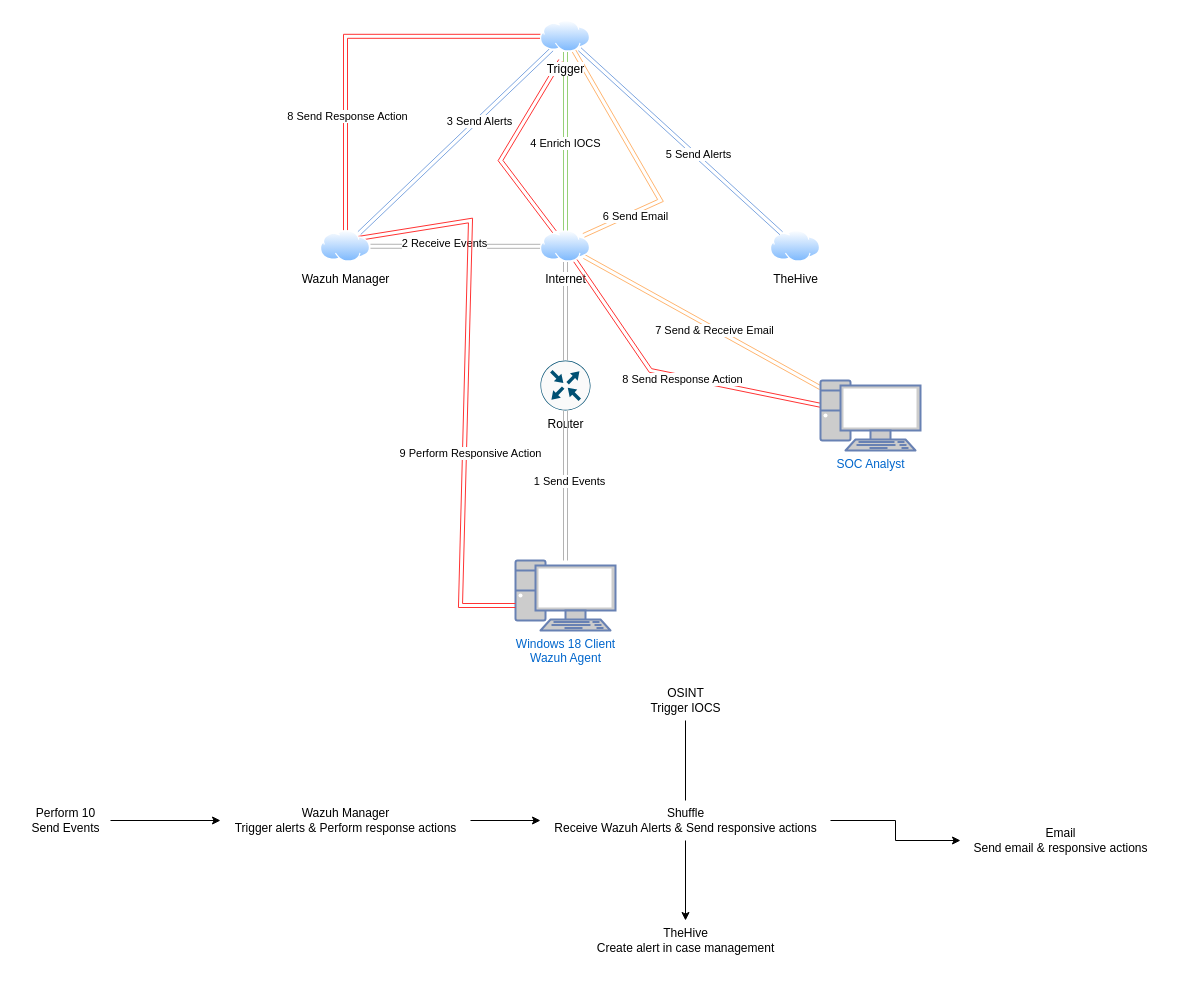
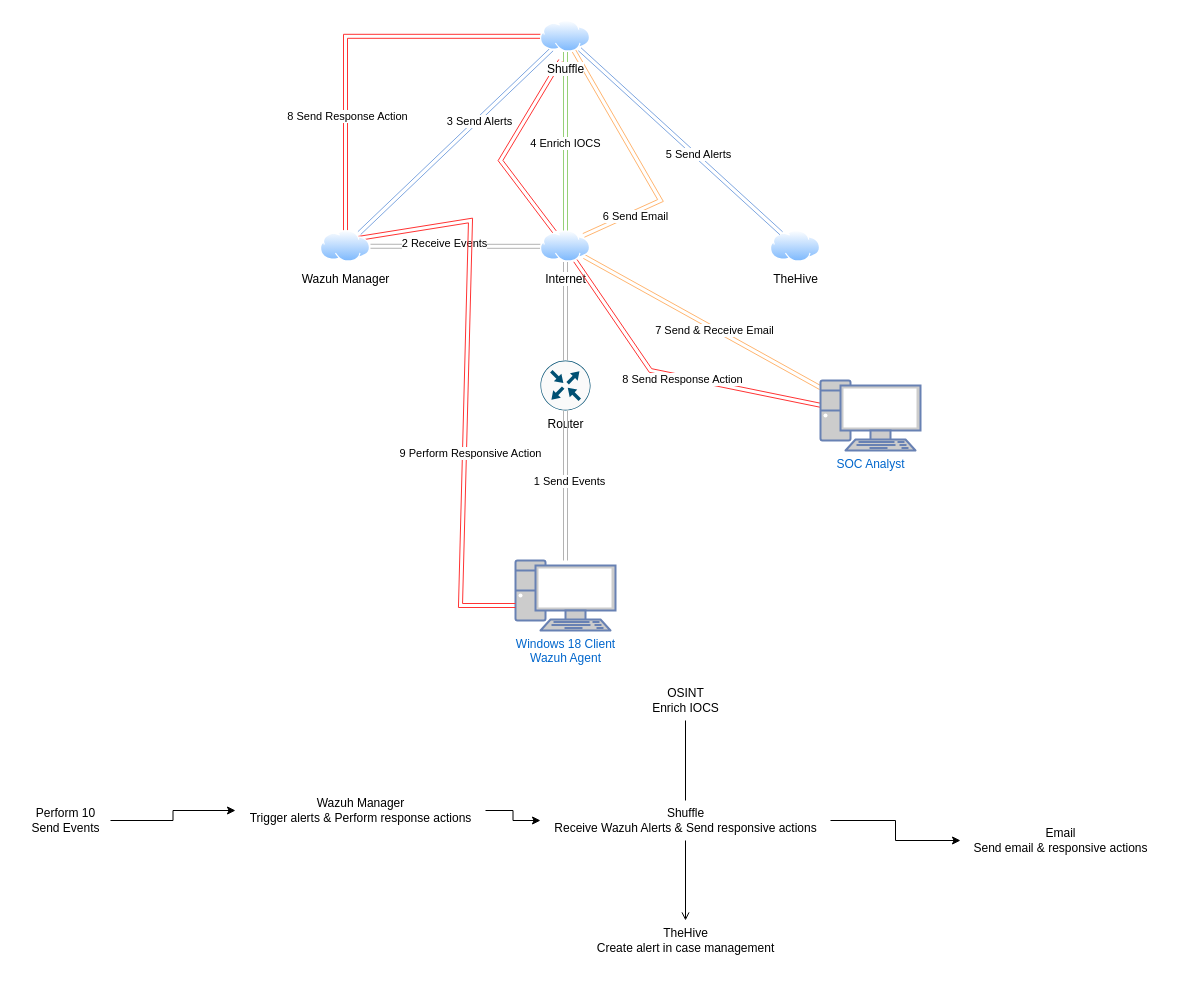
node "Trigger": label "Trigger" -> "Shuffle"
node "OSINT Trigger IOCS": label "OSINT Trigger IOCS" -> "OSINT Enrich IOCS"
node "Wazuh Manager Trigger alerts & Perform response actions": moved (346, 821) -> (361, 811)
edge "Shuffle Receive Wazuh Alerts & Send responsive actions" -> "TheHive Create alert in case management": arrowhead classic -> open
